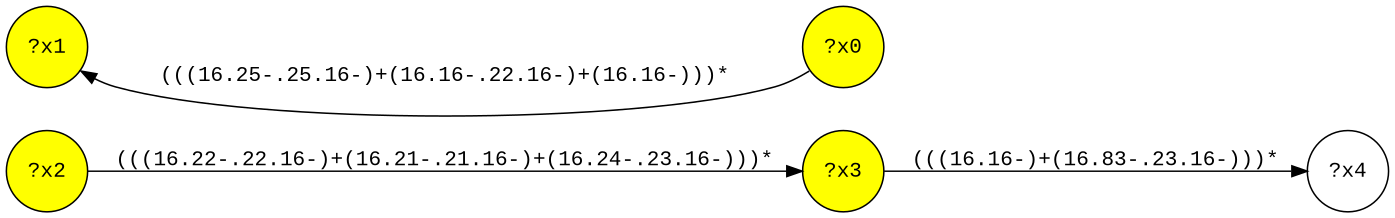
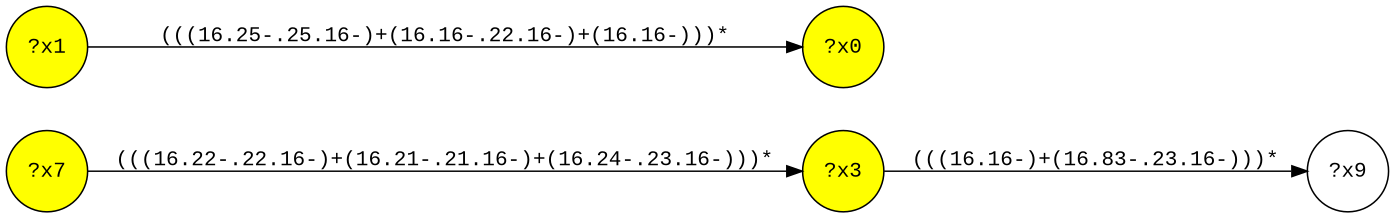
edge "?x0" -> "?x1": reversed
node "?x2": label "?x2" -> "?x7"
node "?x4": label "?x4" -> "?x9"
